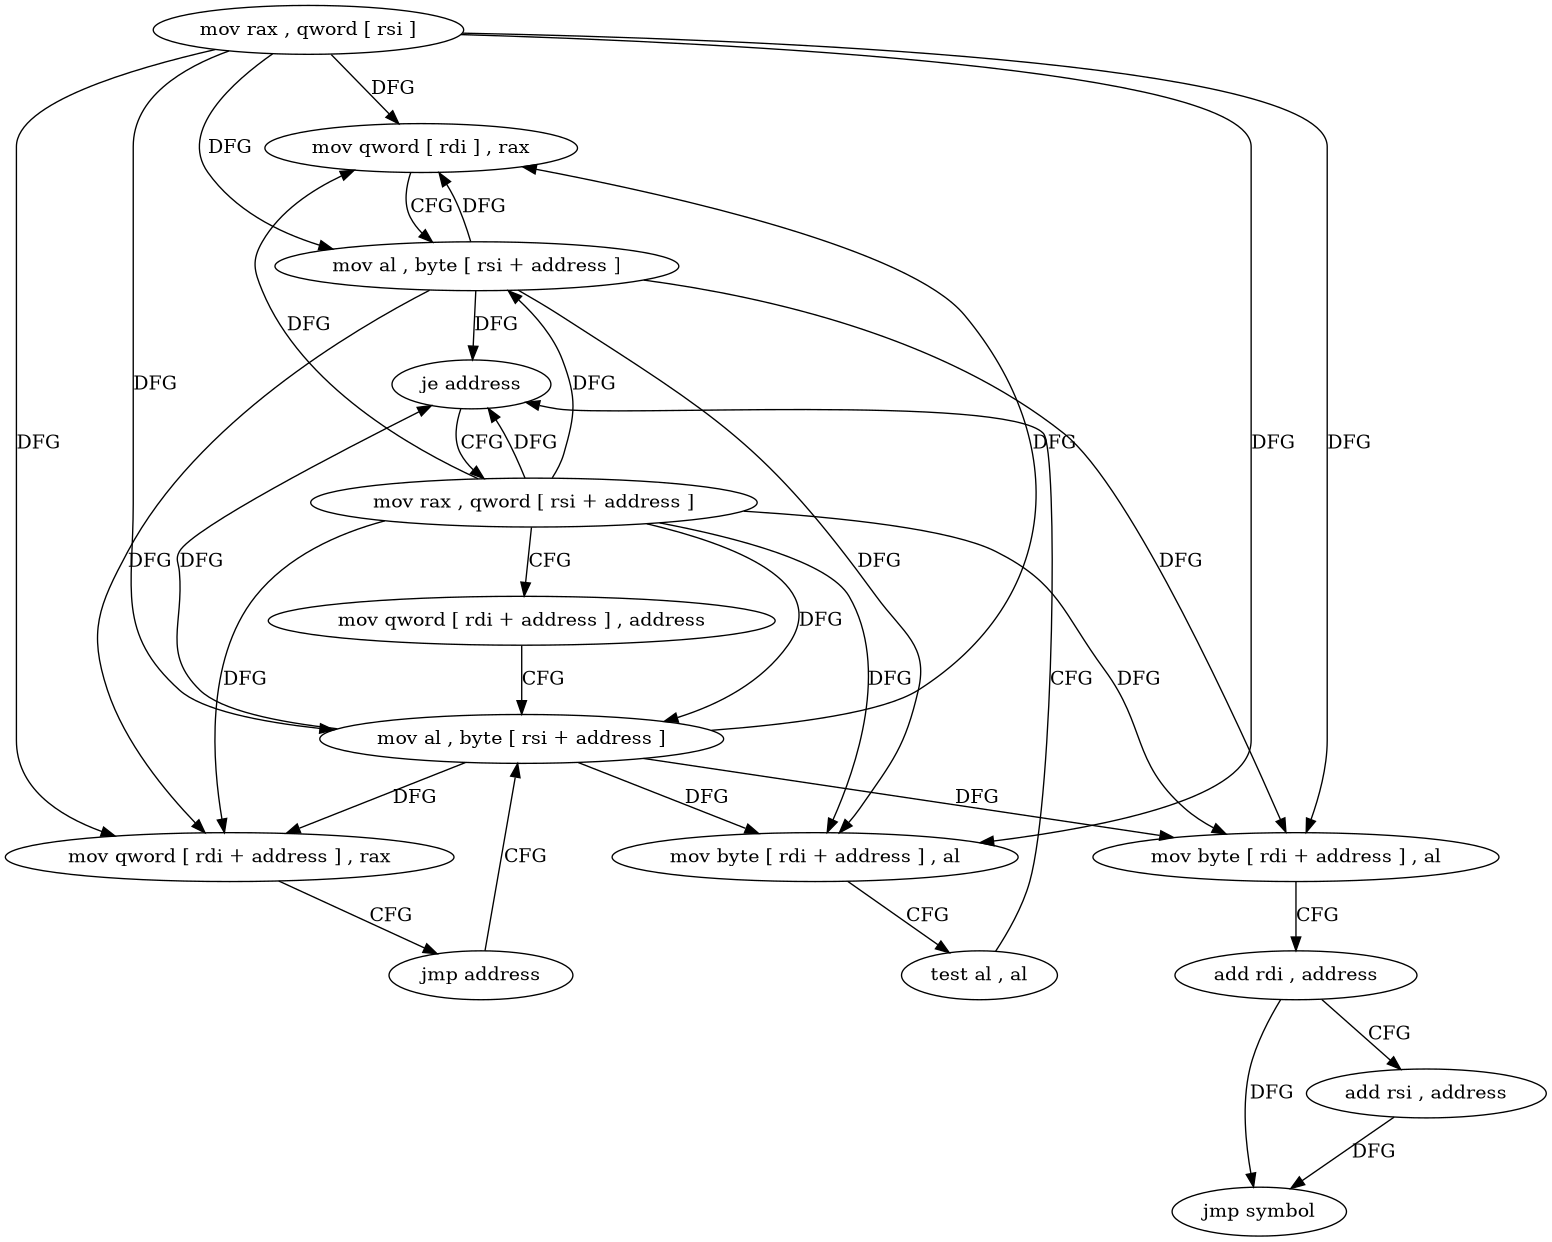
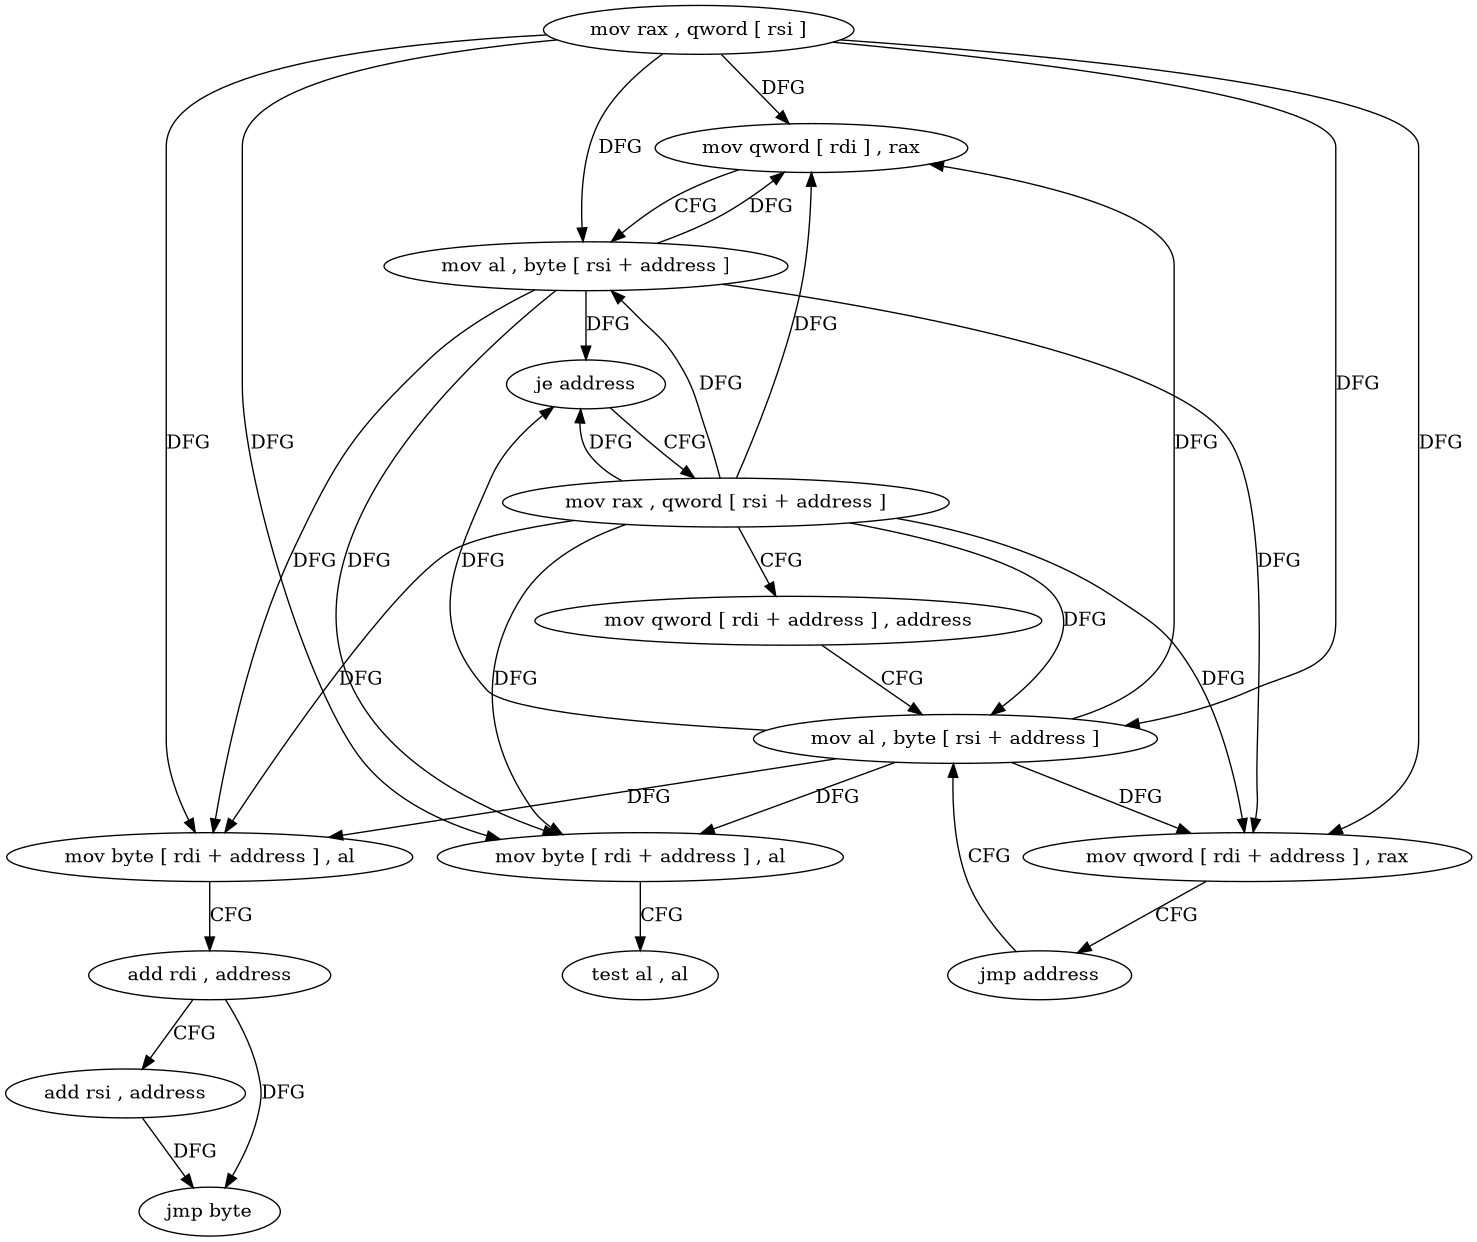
edge "test al , al" -> "je address": removed, label "CFG"
node "jmp symbol": label "jmp symbol" -> "jmp byte"
